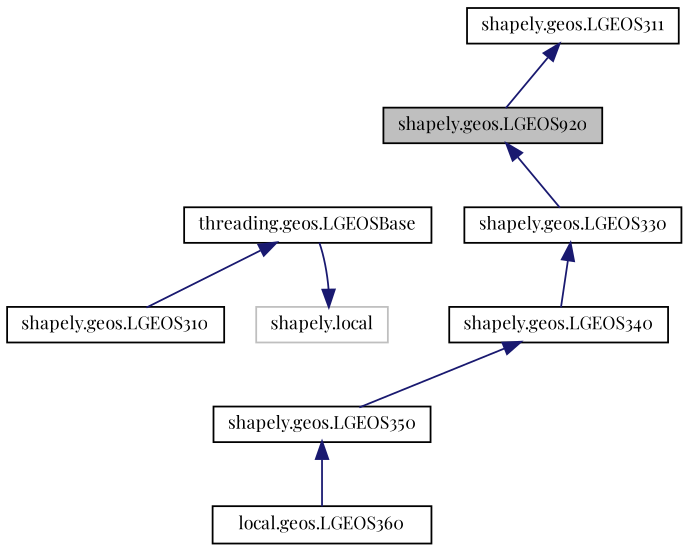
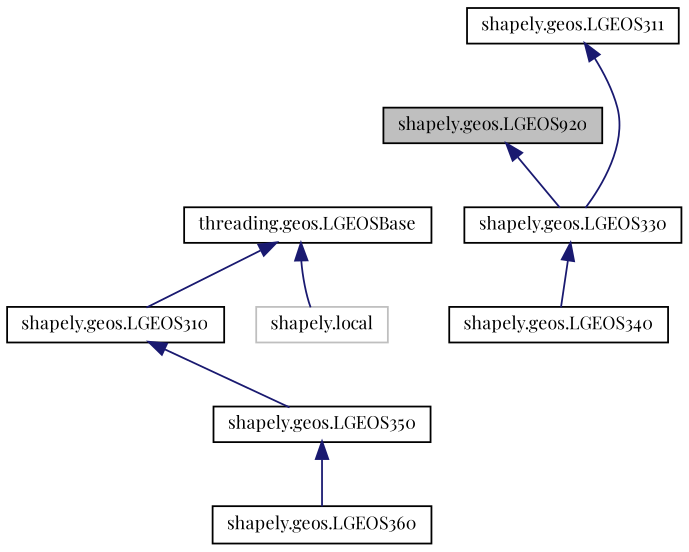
edge "shapely.geos.LGEOS920" -> "shapely.geos.LGEOS311": now "shapely.geos.LGEOS330" -> "shapely.geos.LGEOS311"
edge "threading.geos.LGEOSBase" -> "shapely.local": reversed
edge "shapely.geos.LGEOS350" -> "shapely.geos.LGEOS340": now "shapely.geos.LGEOS350" -> "shapely.geos.LGEOS310"
node "local.geos.LGEOS360": label "local.geos.LGEOS360" -> "shapely.geos.LGEOS360"
